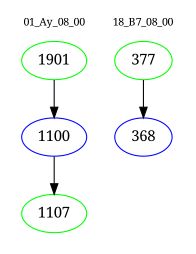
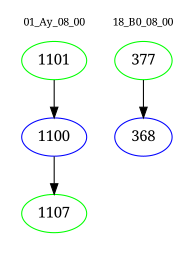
cluster "18_B7_08_00": label "18_B7_08_00" -> "18_B0_08_00"
node "1901": label "1901" -> "1101"
